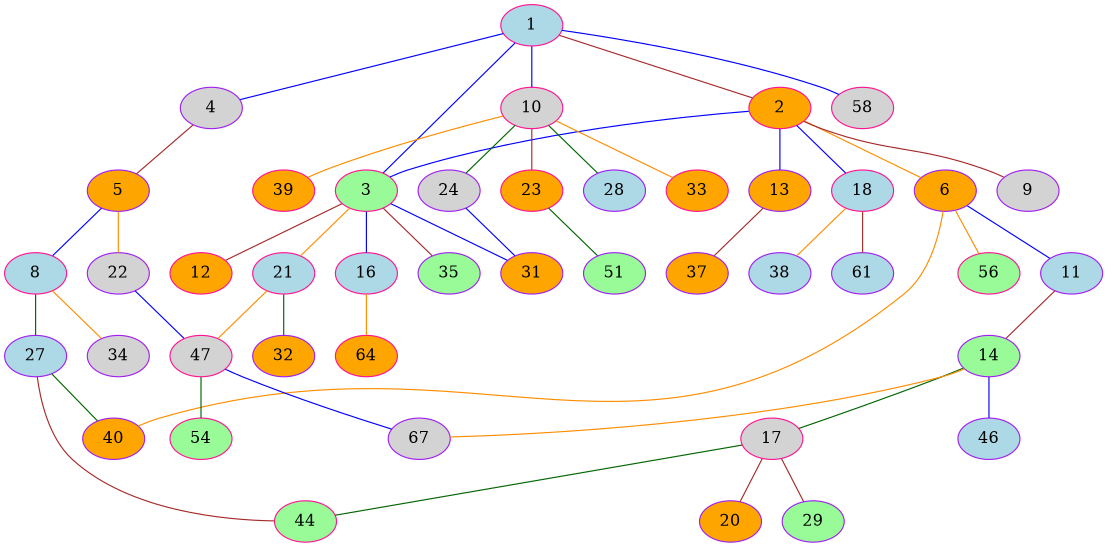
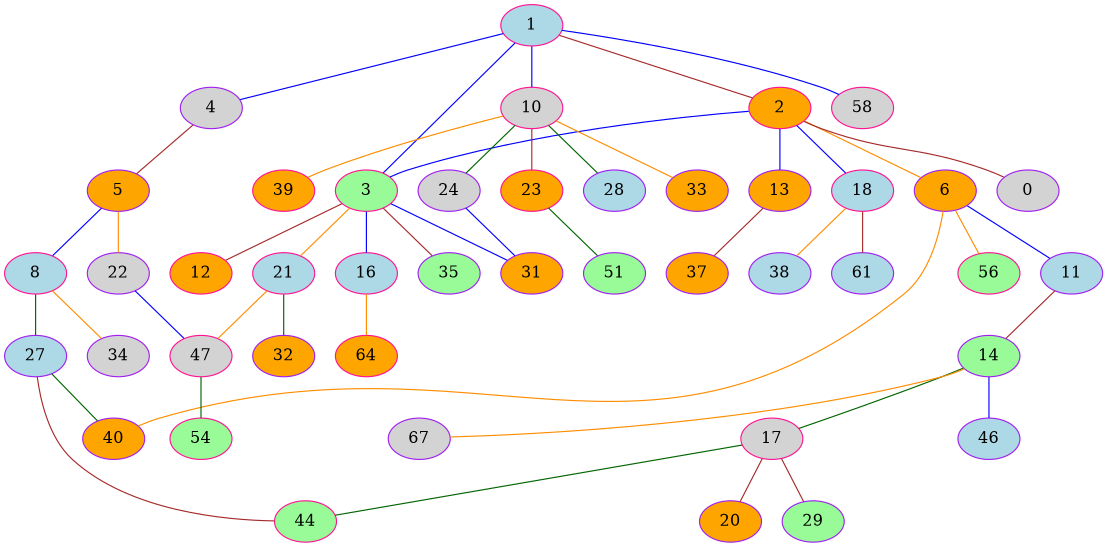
node "33": color deeppink -> purple
node "9": label "9" -> "0"
edge "47" -- "67": removed
